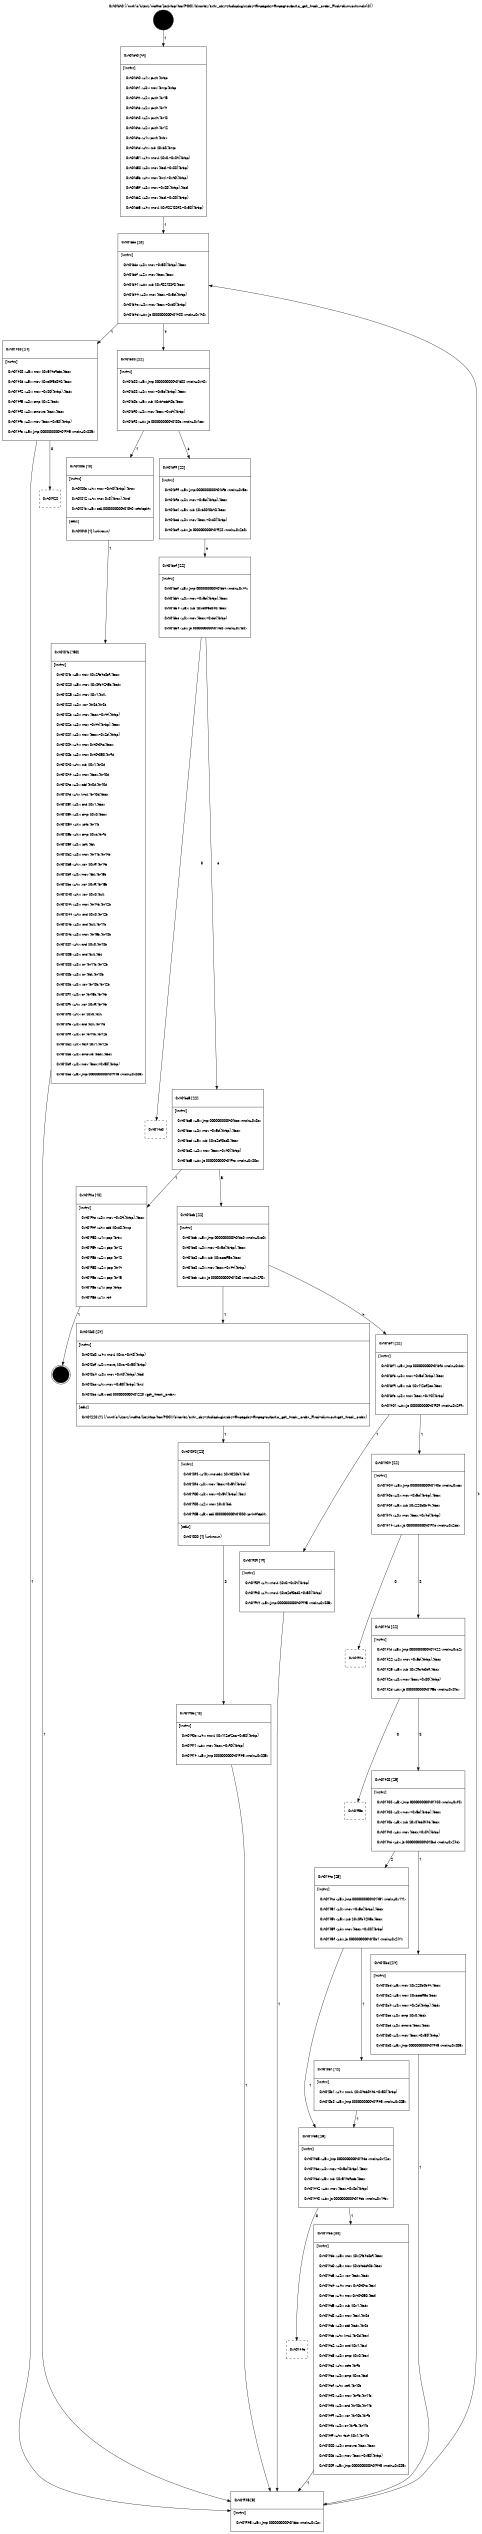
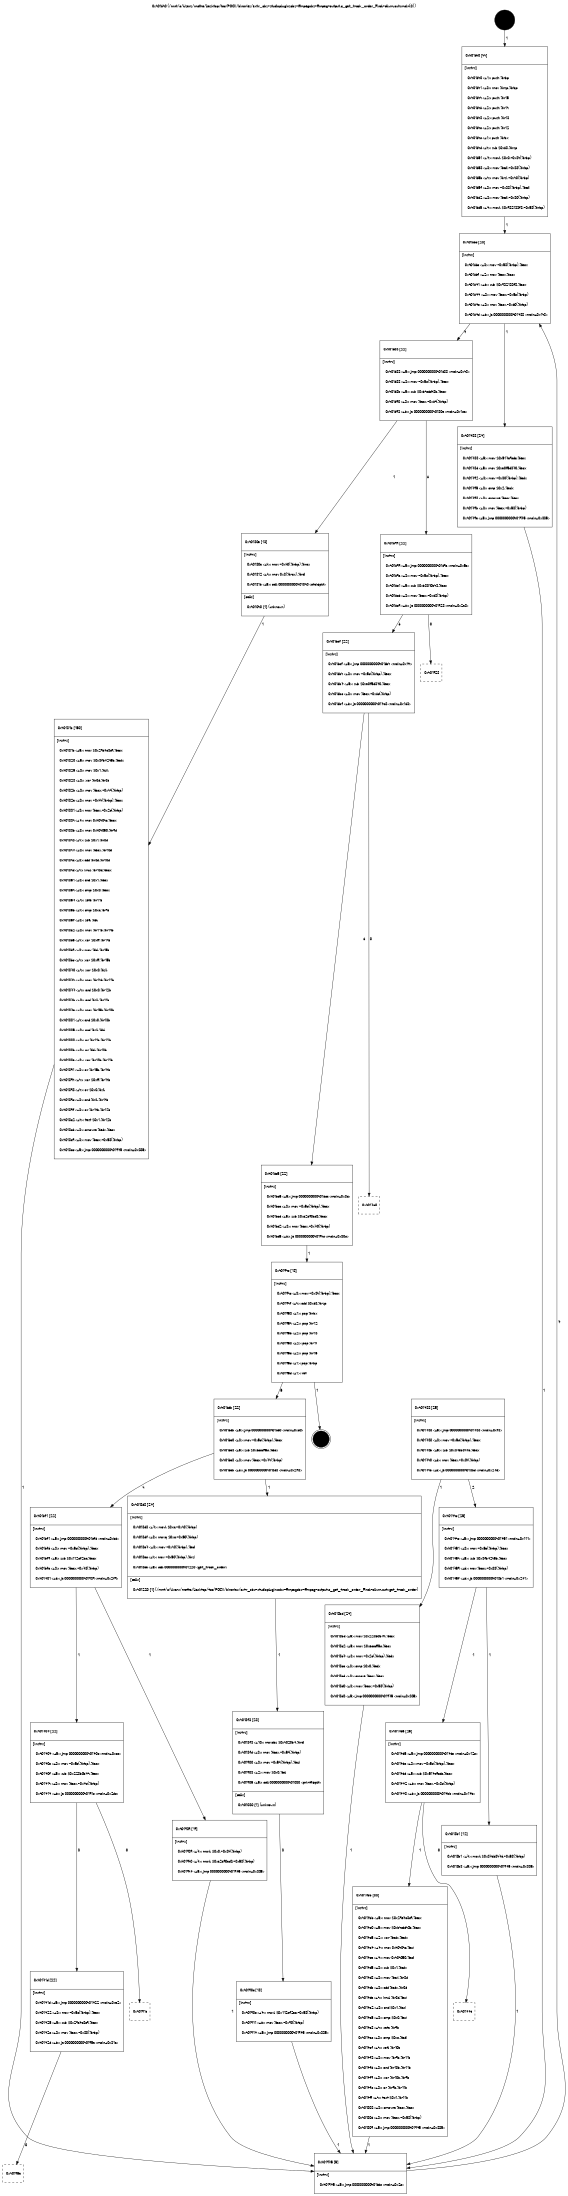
edge "0x401788 [27]" -> "0x401928": now "0x401699 [22]" -> "0x401928"
edge "0x4016c5 [22]" -> "0x4016db [22]": now "0x40194c [18]" -> "0x4016db [22]"
edge "0x40171d [22]" -> "0x401733 [25]": removed, label "3"
edge "0x4018b1 [12]" -> "0x401765 [25]": now "0x4018b1 [12]" -> "0x401975 [5]"
